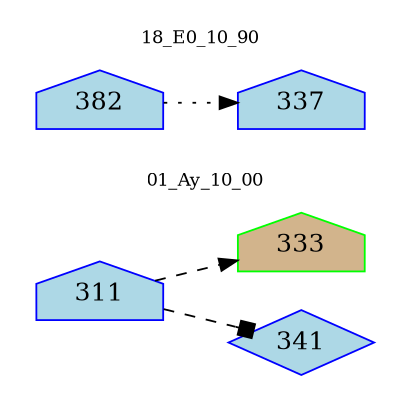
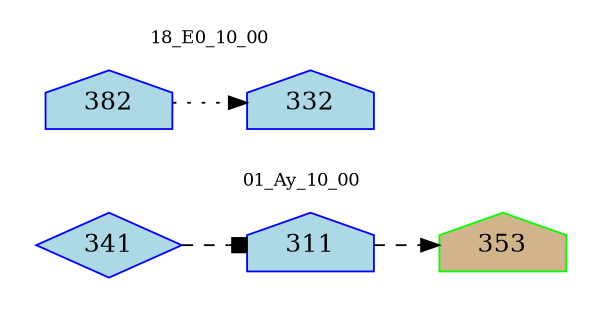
cluster "18_E0_10_90": label "18_E0_10_90" -> "18_E0_10_00"
node "337": label "337" -> "332"
node "333": label "333" -> "353"
edge "311" -> "341": reversed
